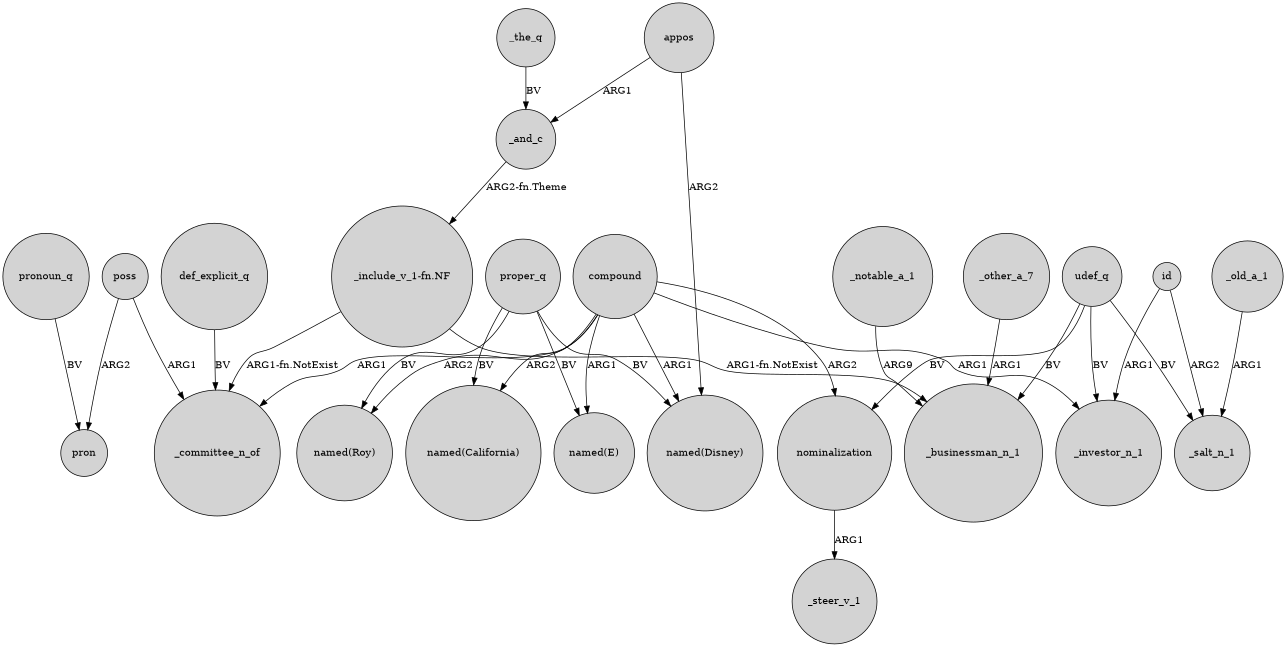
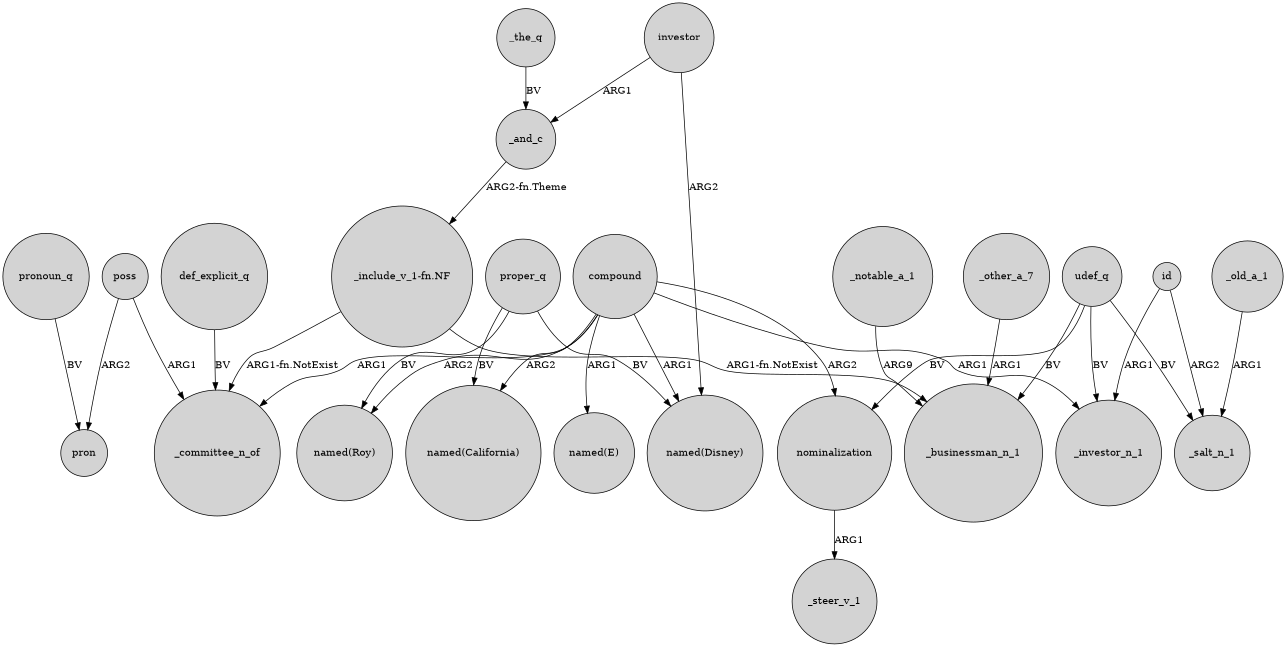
node "appos": label "appos" -> "investor"
edge "proper_q" -> "named(E)": removed, label "BV"
